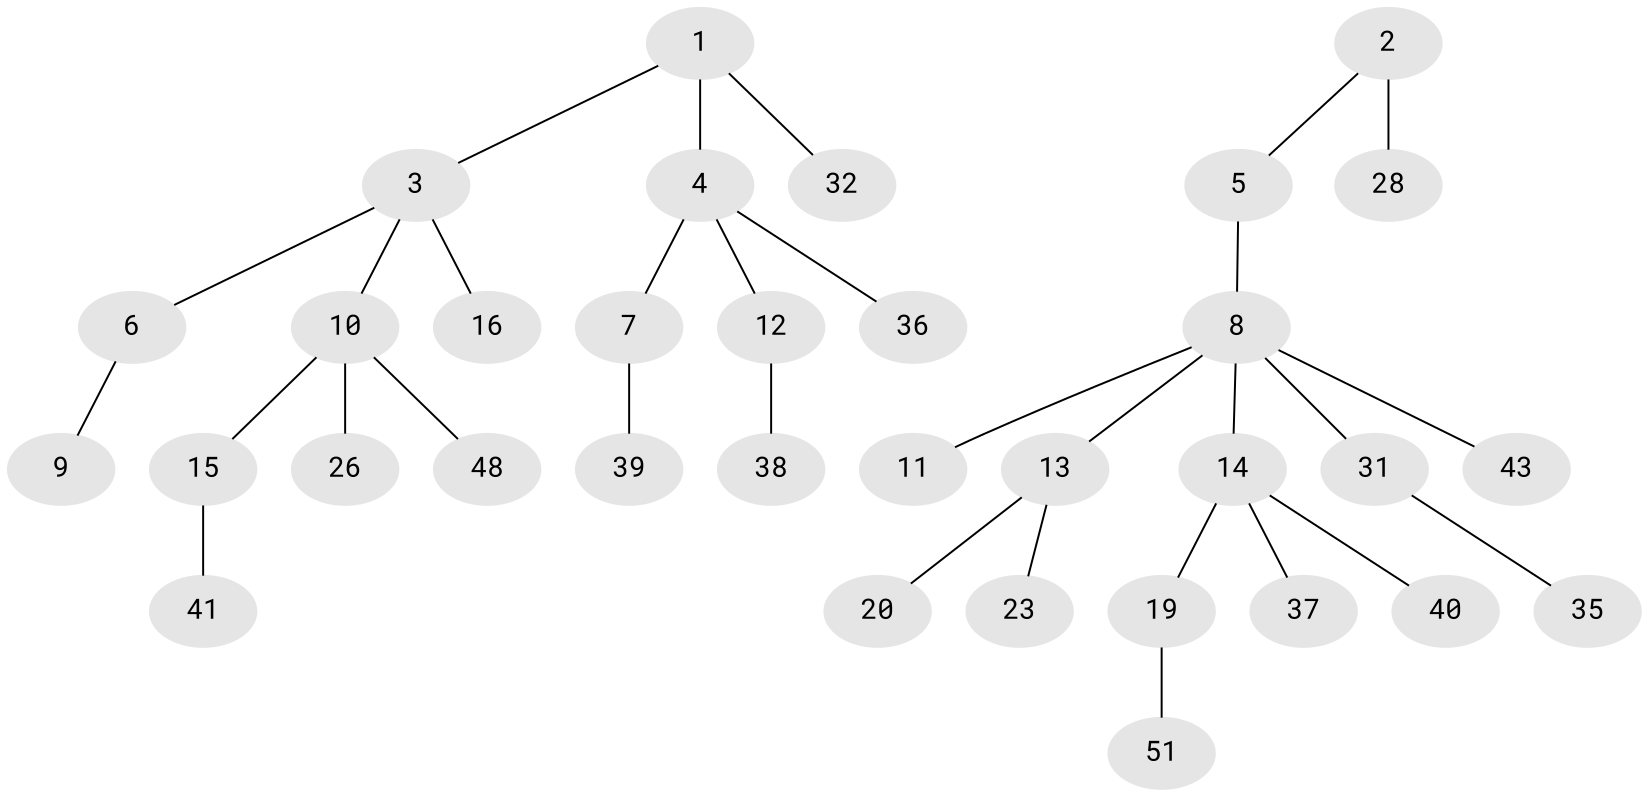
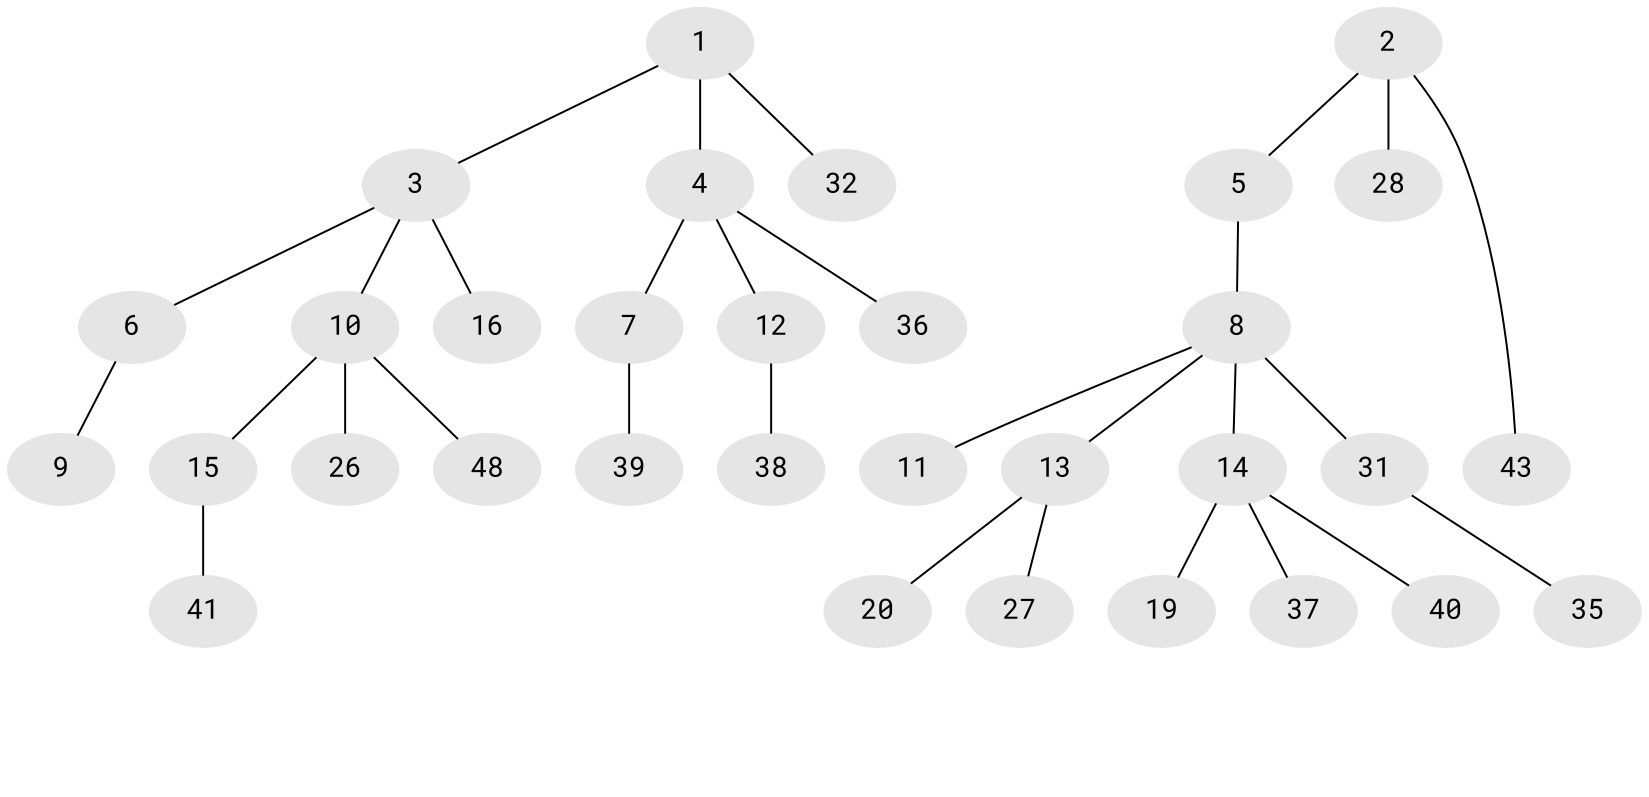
edge "8" -- "43": now "2" -- "43"
node "23": label "23" -> "27"
node "51": removed
